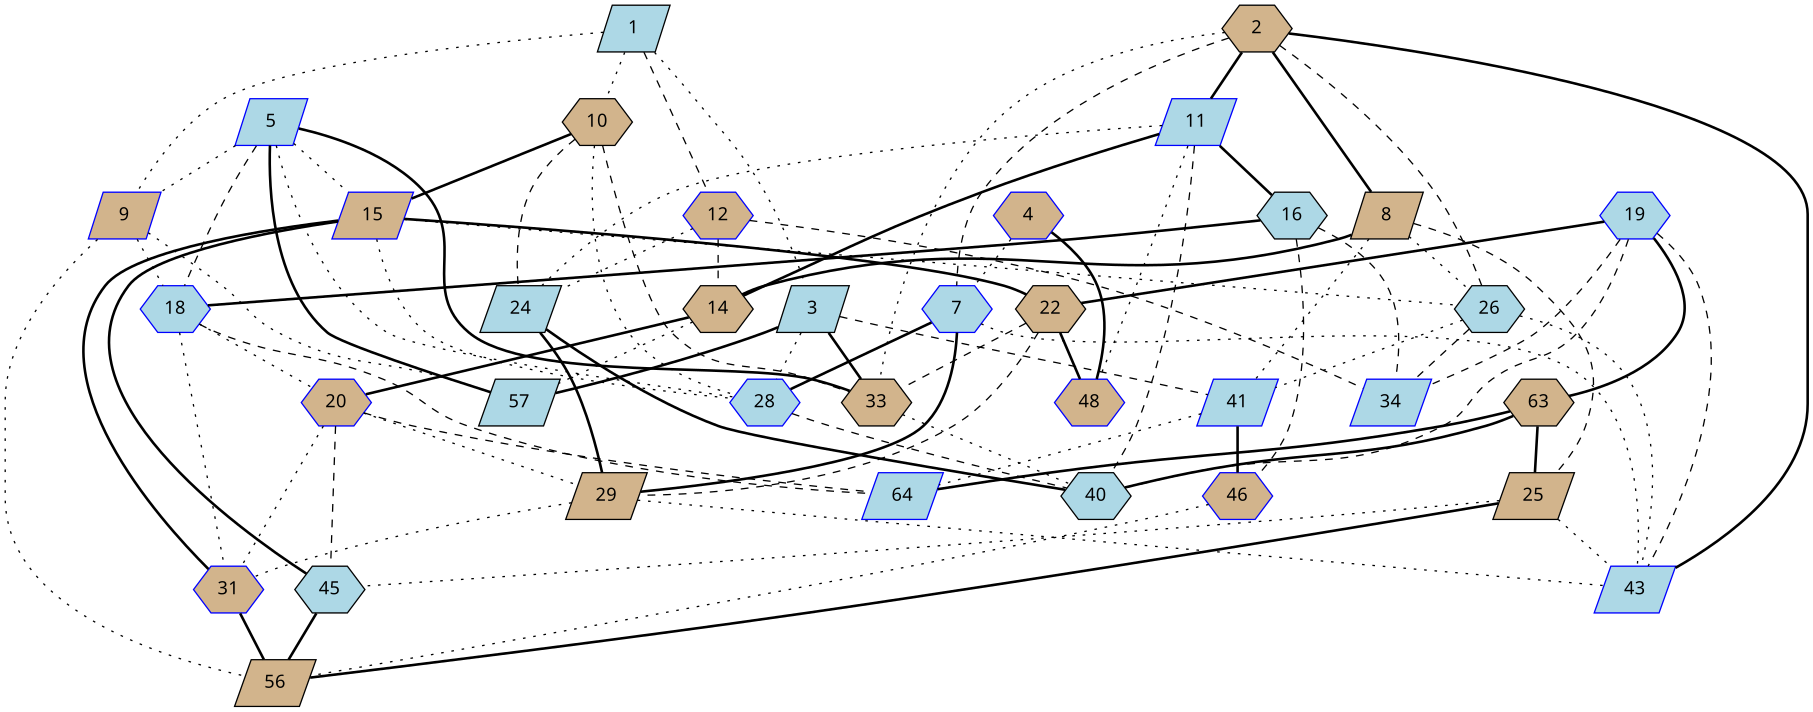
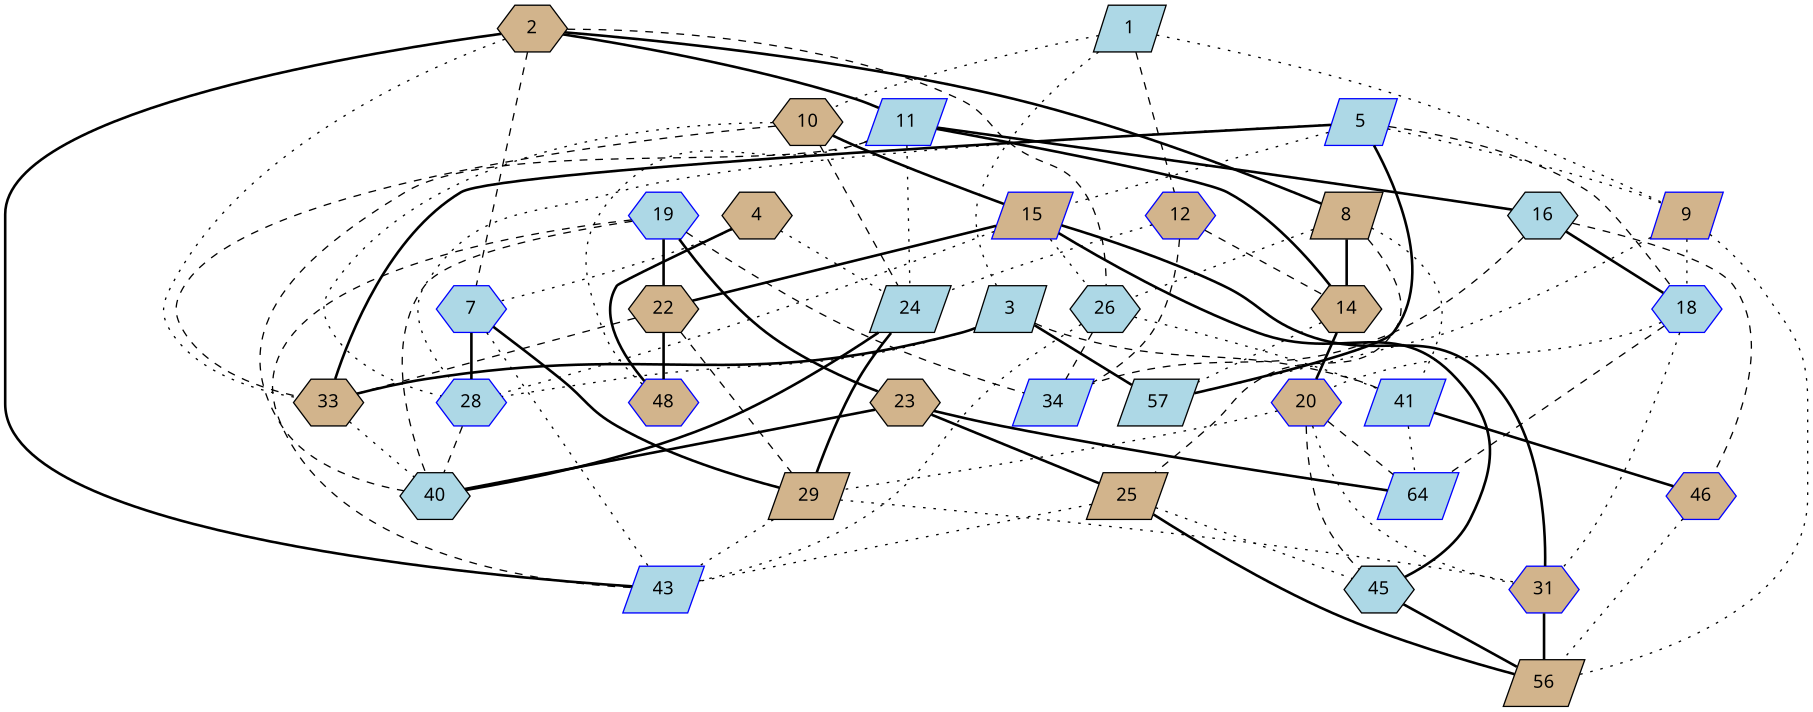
node "4": color blue -> black
edge "4" -- "24": added
node "63": label "63" -> "23"
